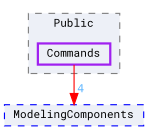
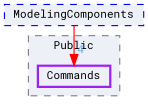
edge "Commands" -> "ModelingComponents": reversed
